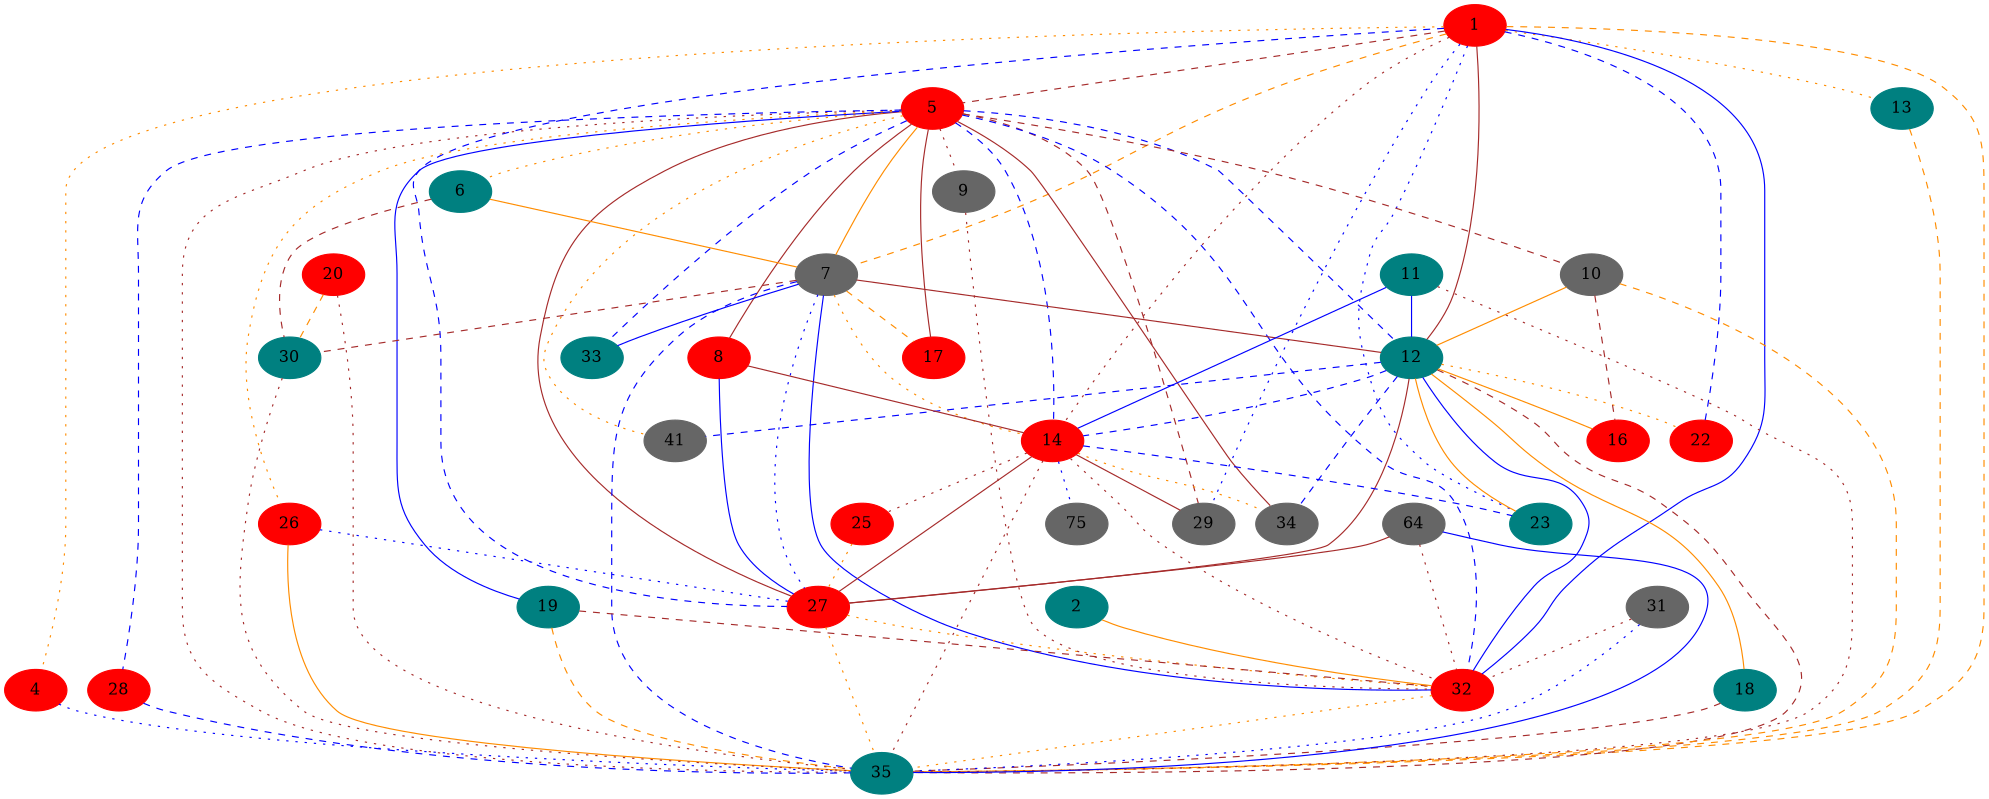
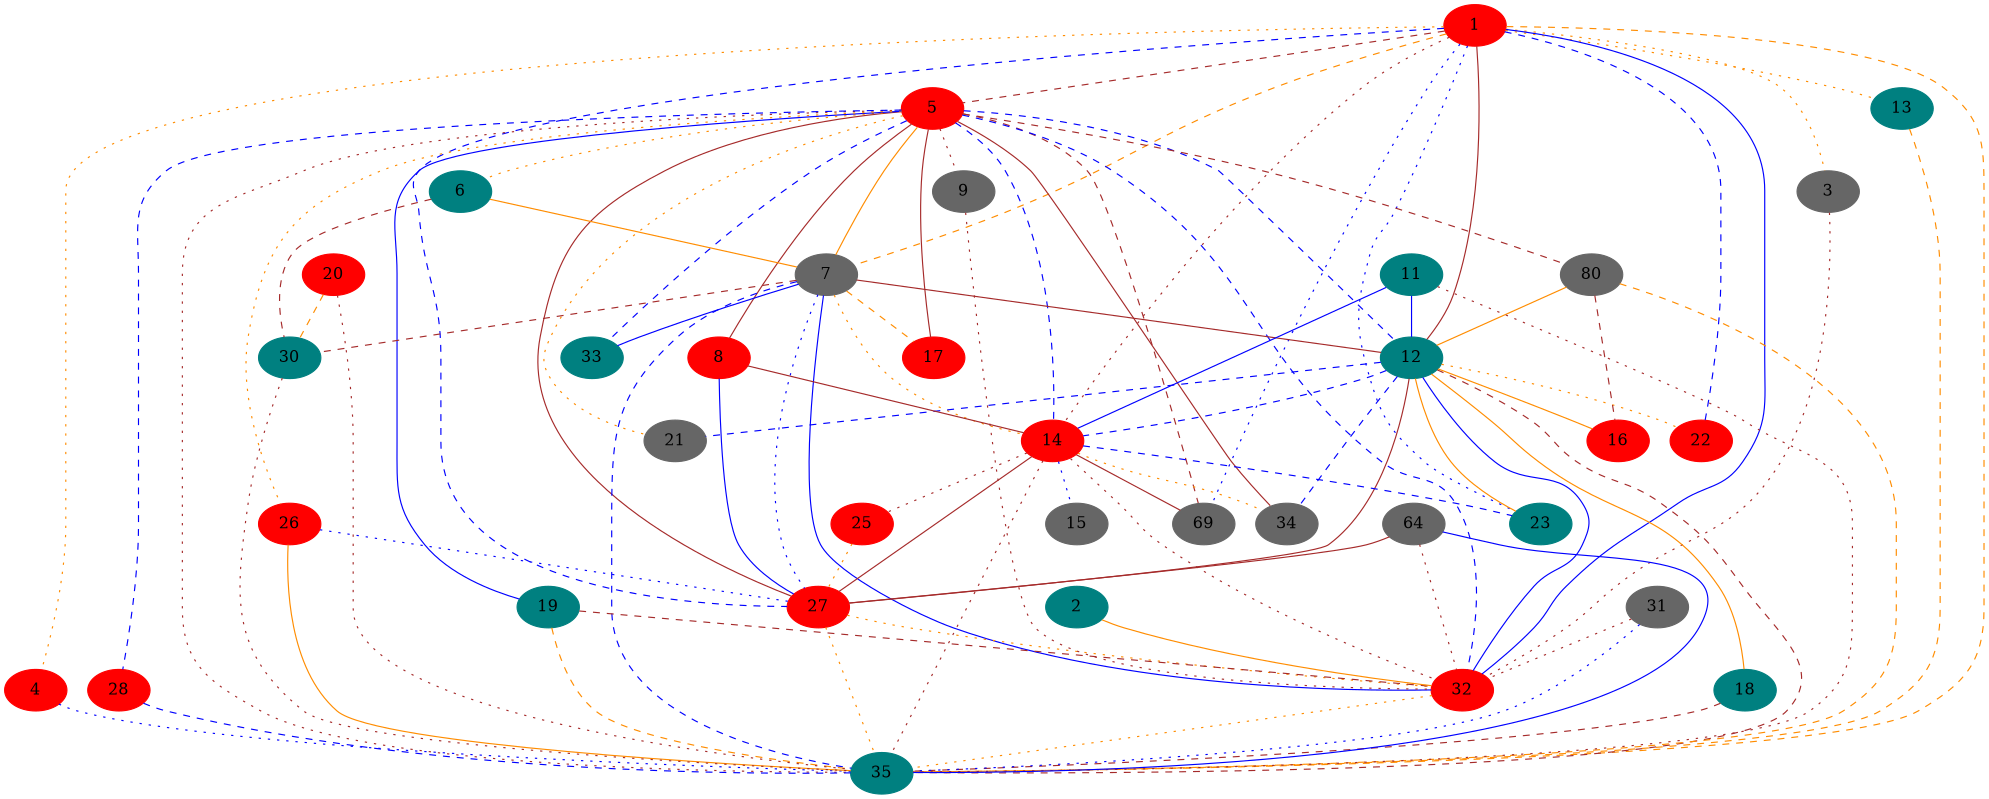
node "3": added
node "10": label "10" -> "80"
node "41": label "41" -> "21"
node "75": label "75" -> "15"
node "29": label "29" -> "69"
